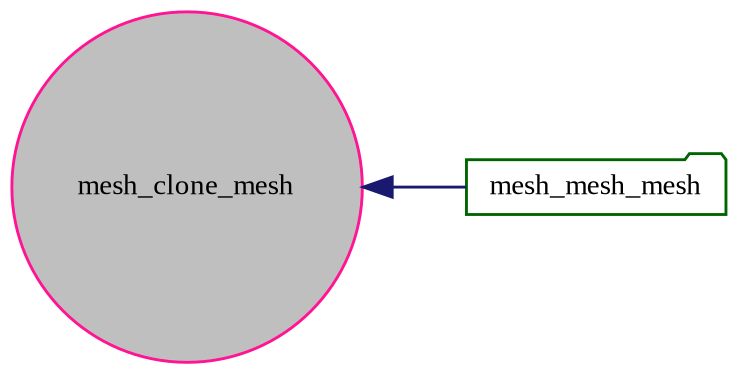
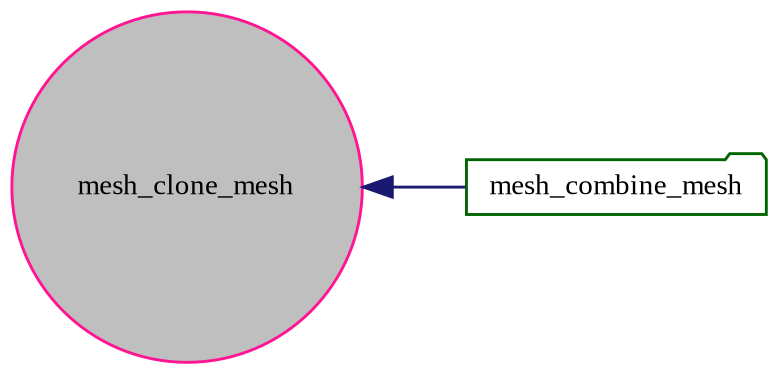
node "mesh_mesh_mesh": label "mesh_mesh_mesh" -> "mesh_combine_mesh"
